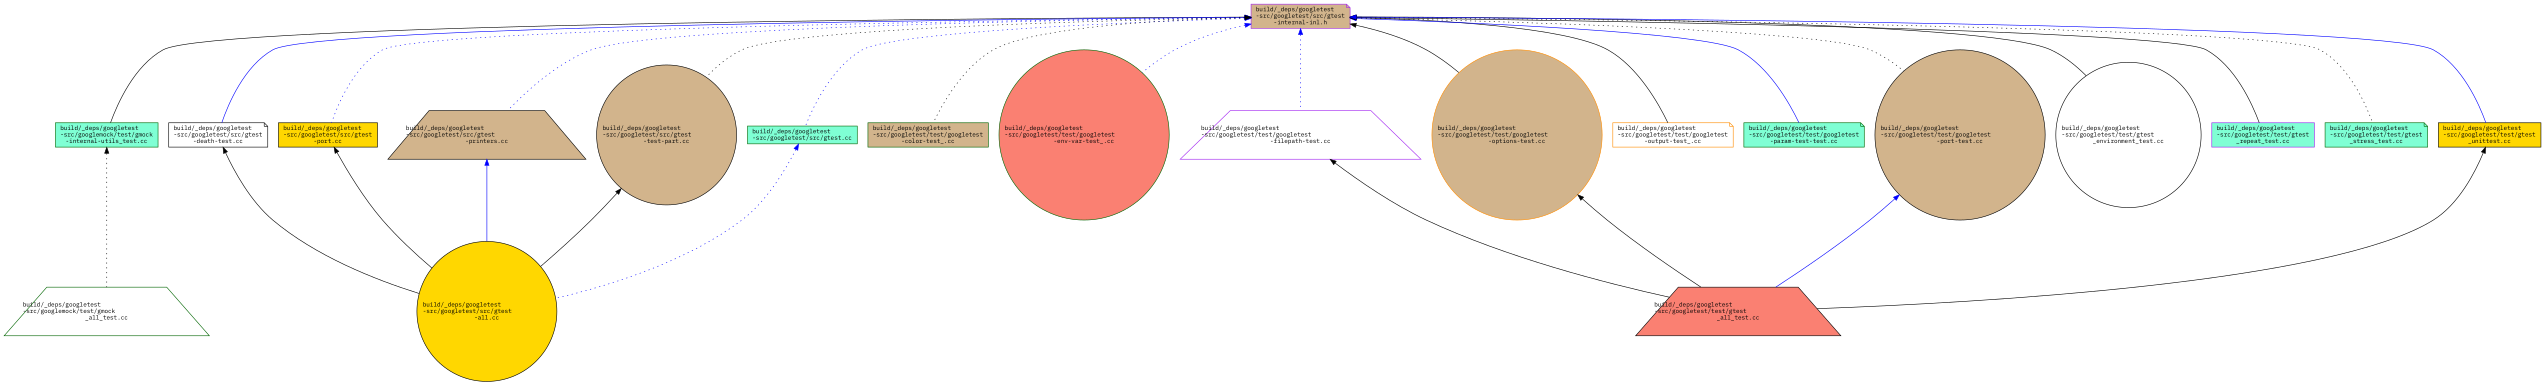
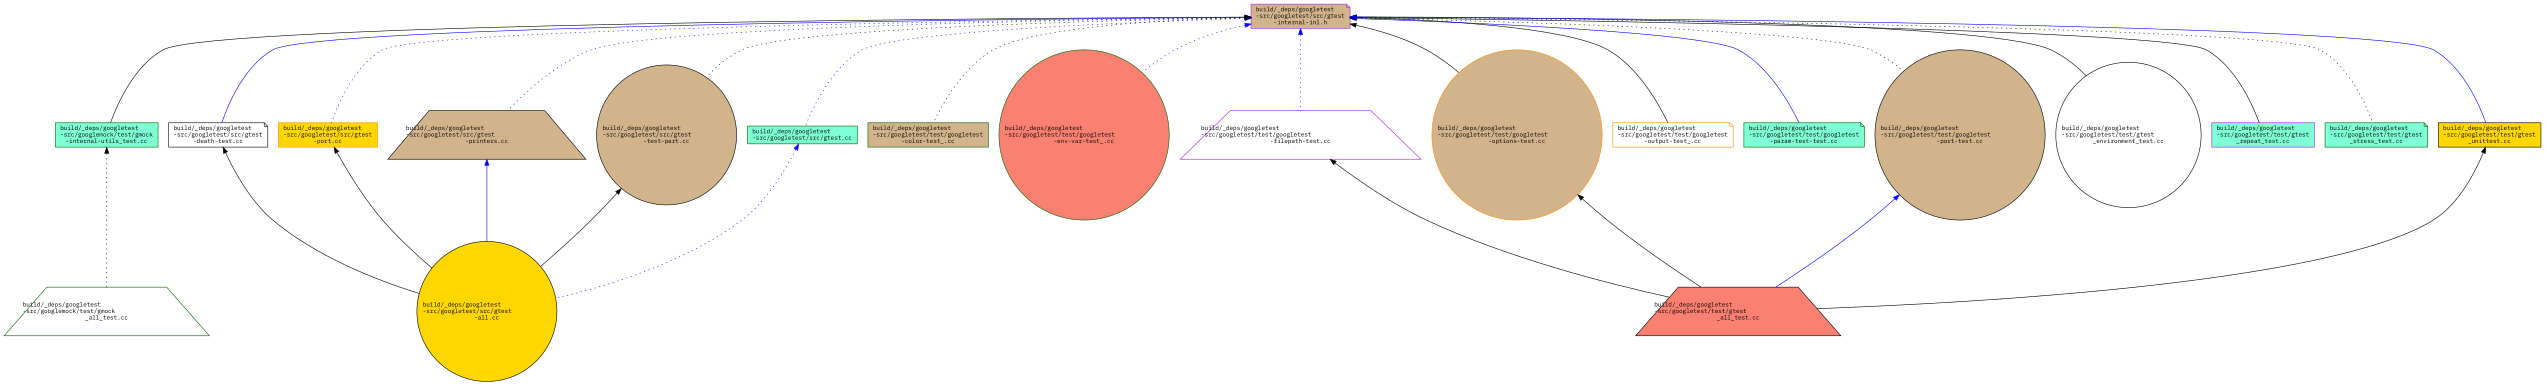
node "build/_deps/googletest -src/googletest/src/gtest -port.cc": color black -> darkorange
